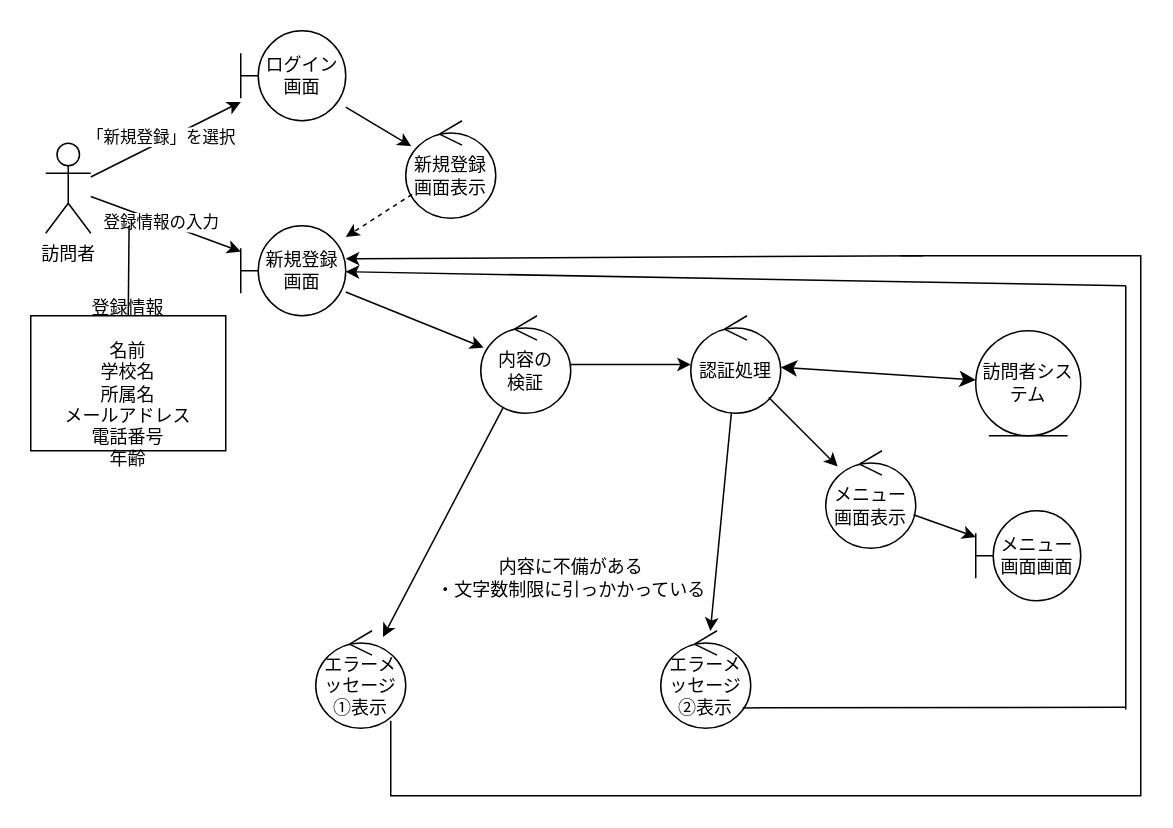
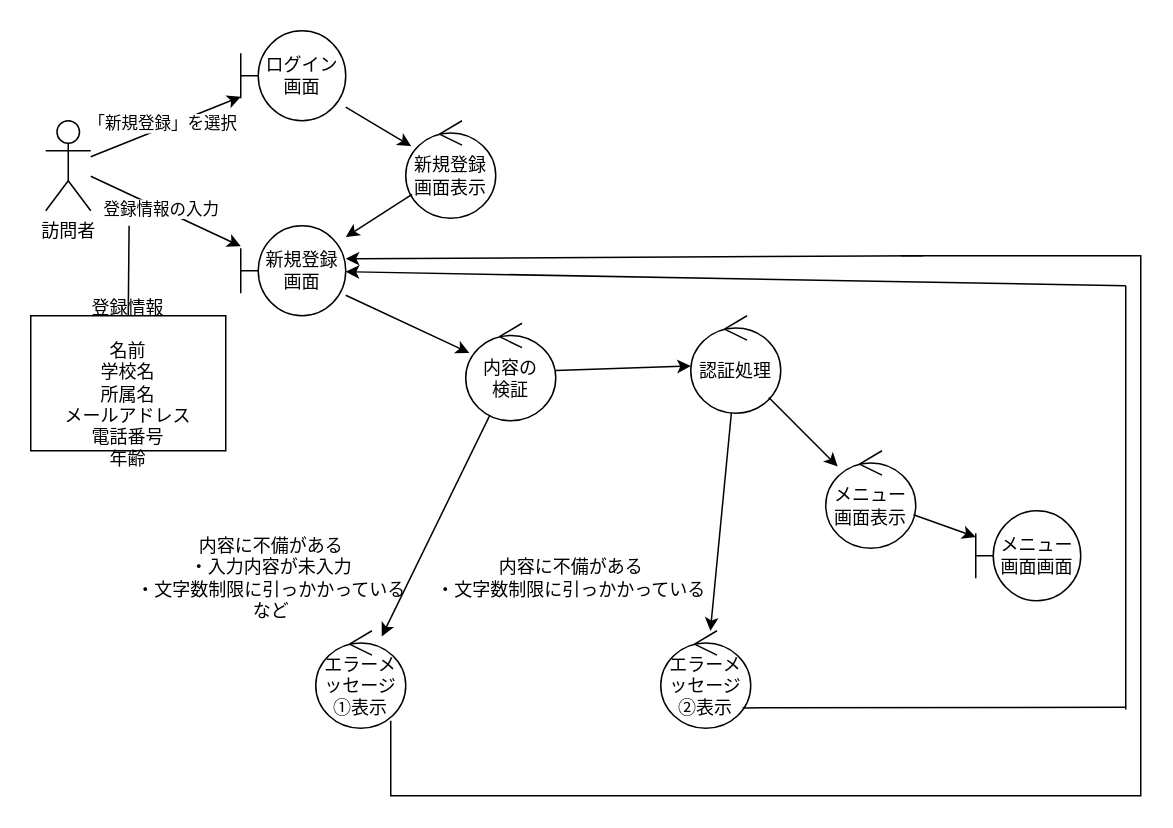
node "訪問者": moved (68, 188) -> (68, 166)
edge "新規登録画面表示" -> "新規登録画面": style dashed -> solid
node "内容の 検証": moved (526, 365) -> (511, 372)
edge "認証処理" -- "訪問者システム": removed
node "訪問者システム": removed
node "内容に不備がある ・入力内容が未入力 ・文字数制限に引っかかっている など": added
